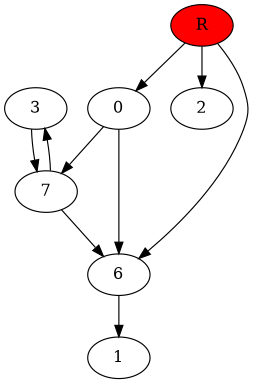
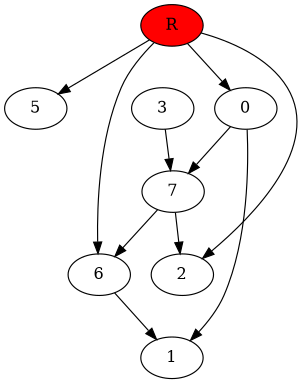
node "5": added
edge "7" -> "3": now "7" -> "2"
edge "0" -> "6": now "0" -> "1"
